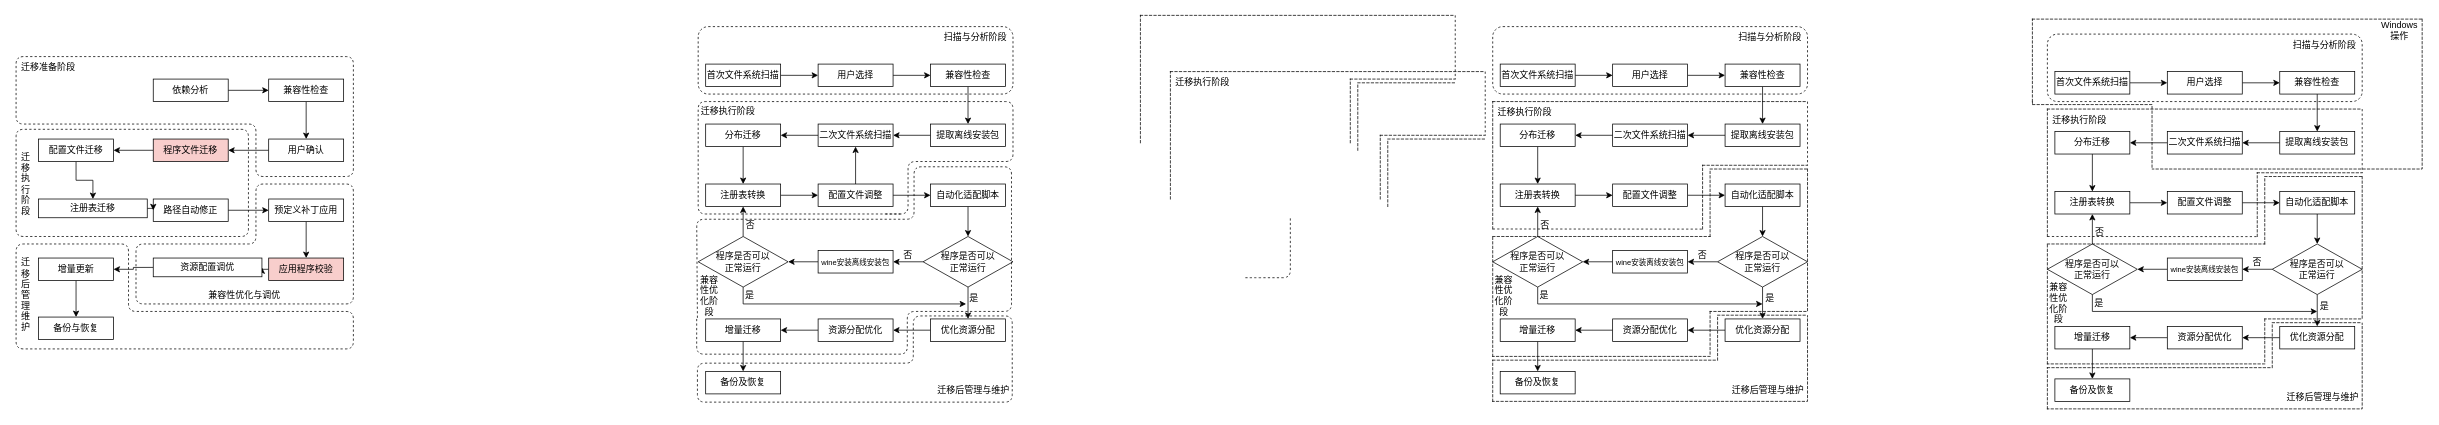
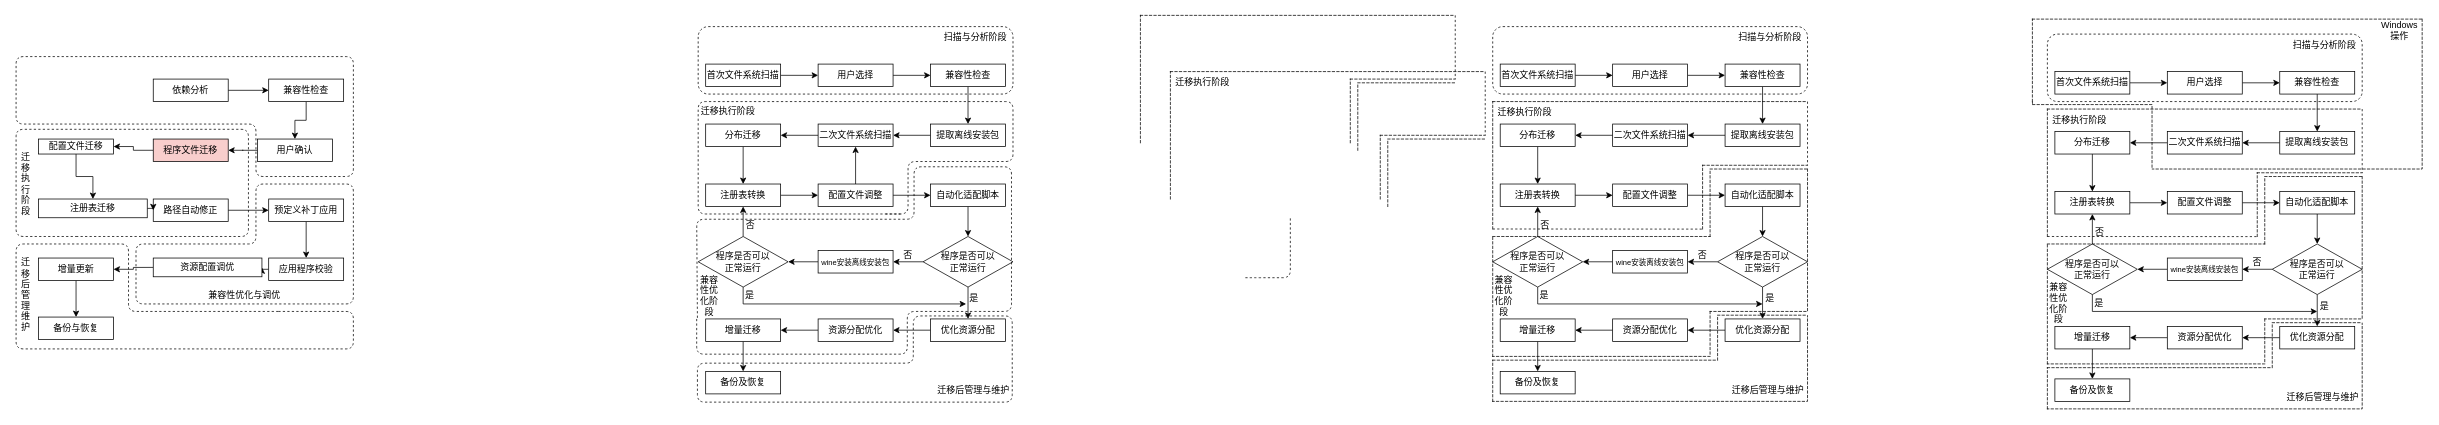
node "迁移准备阶段": removed
node "配置文件迁移": size 75x23 -> 75x15
node "用户确认": moved (306, 150) -> (294, 150)
node "应用程序校验": fillcolor #f8cecc -> #ffffff
